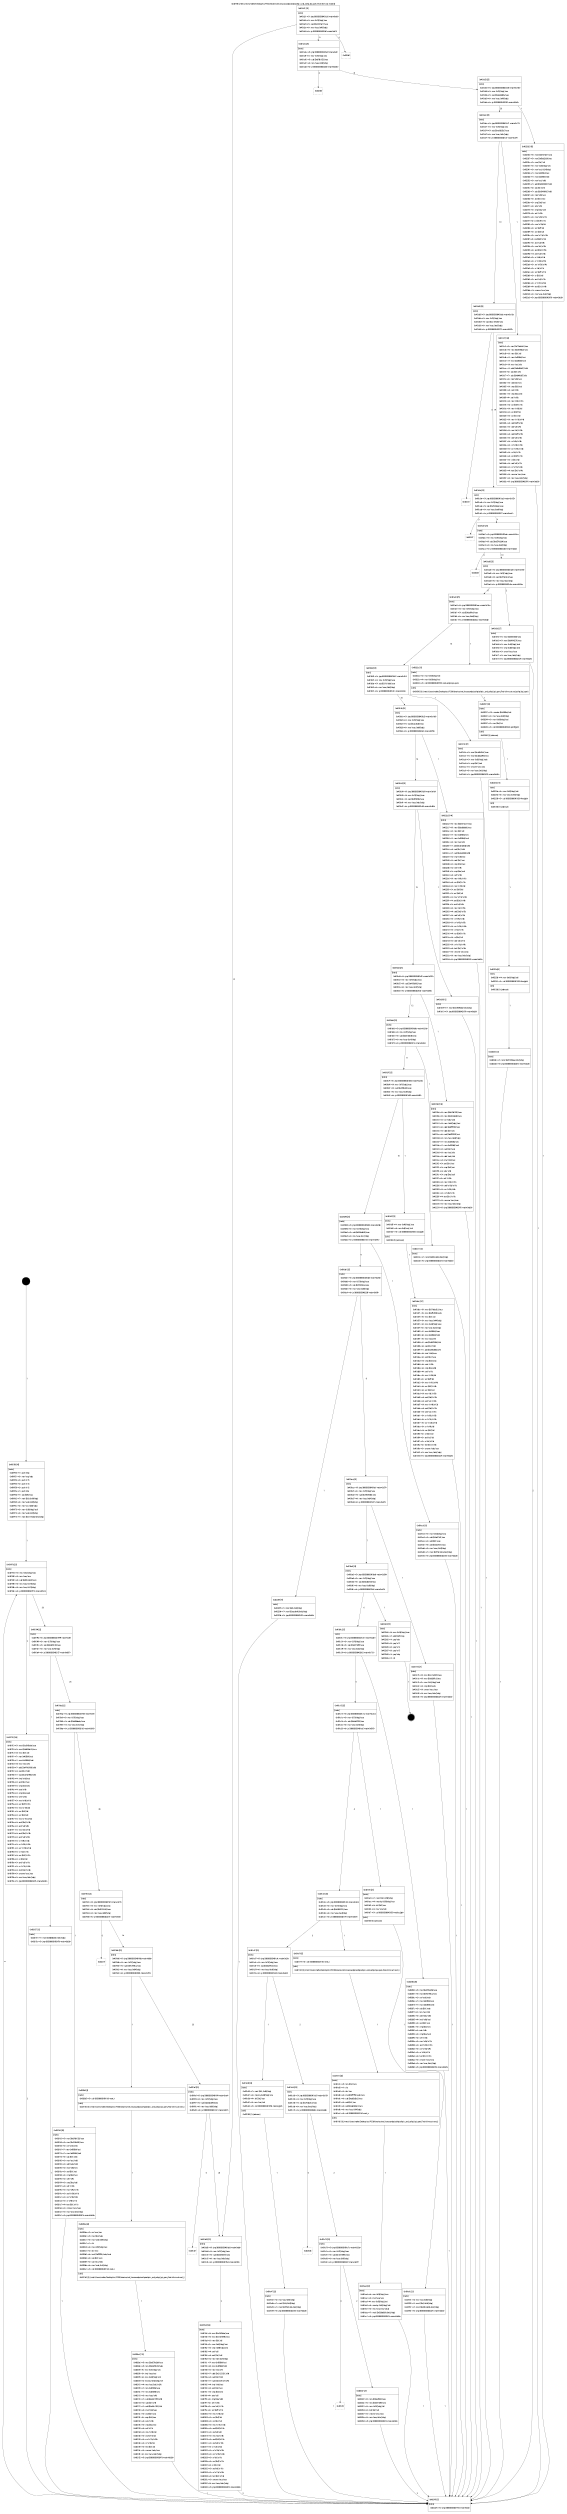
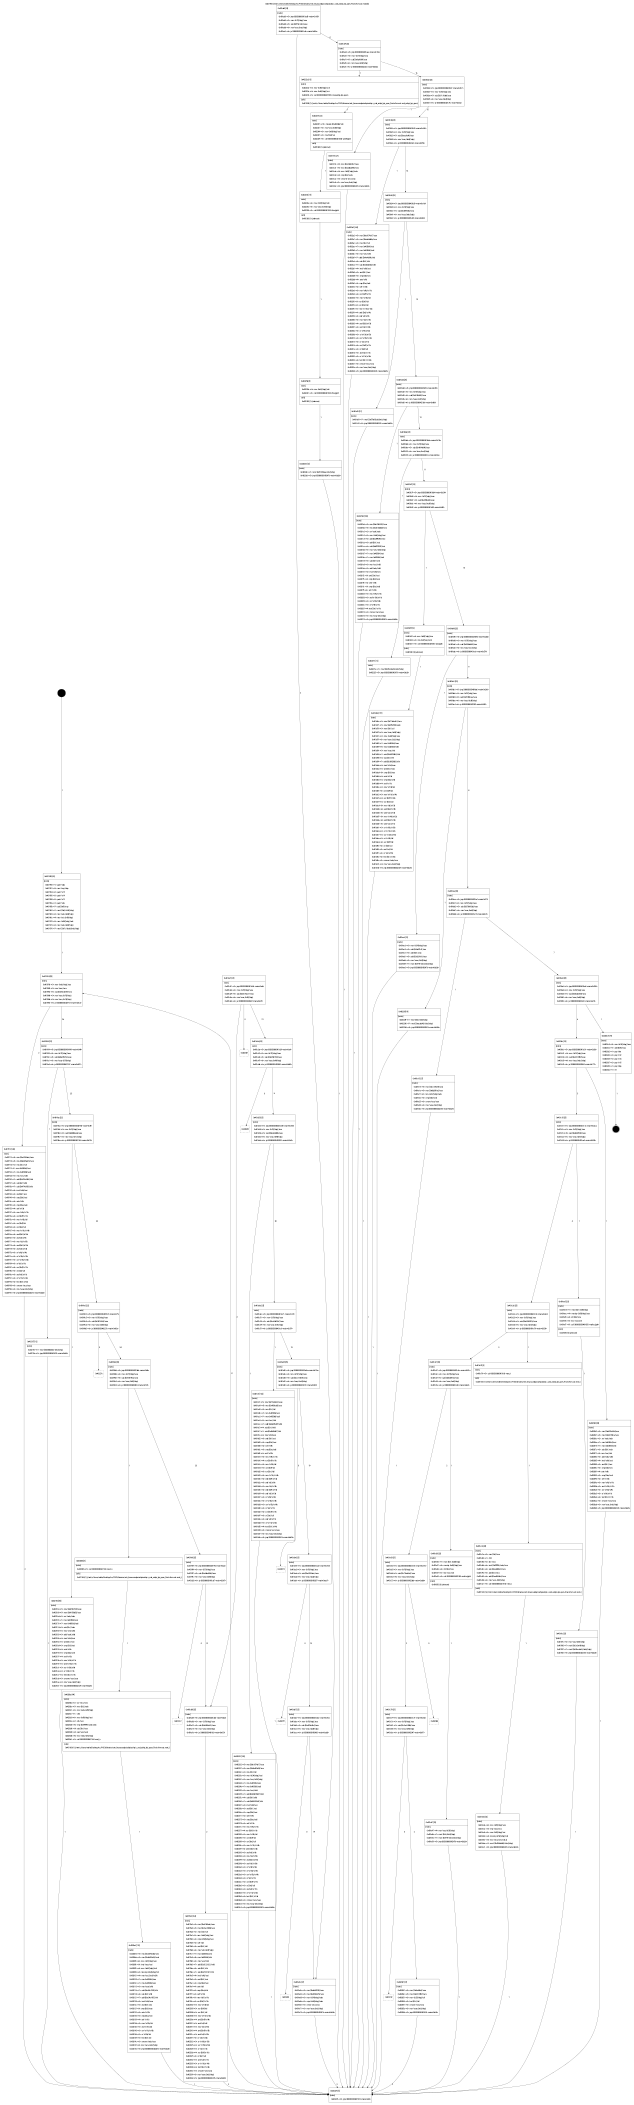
edge "0x401ab7 [25]" -> "0x401ad0 [25]": now "0x401ab7 [25]" -> "0x401e5e [27]"
